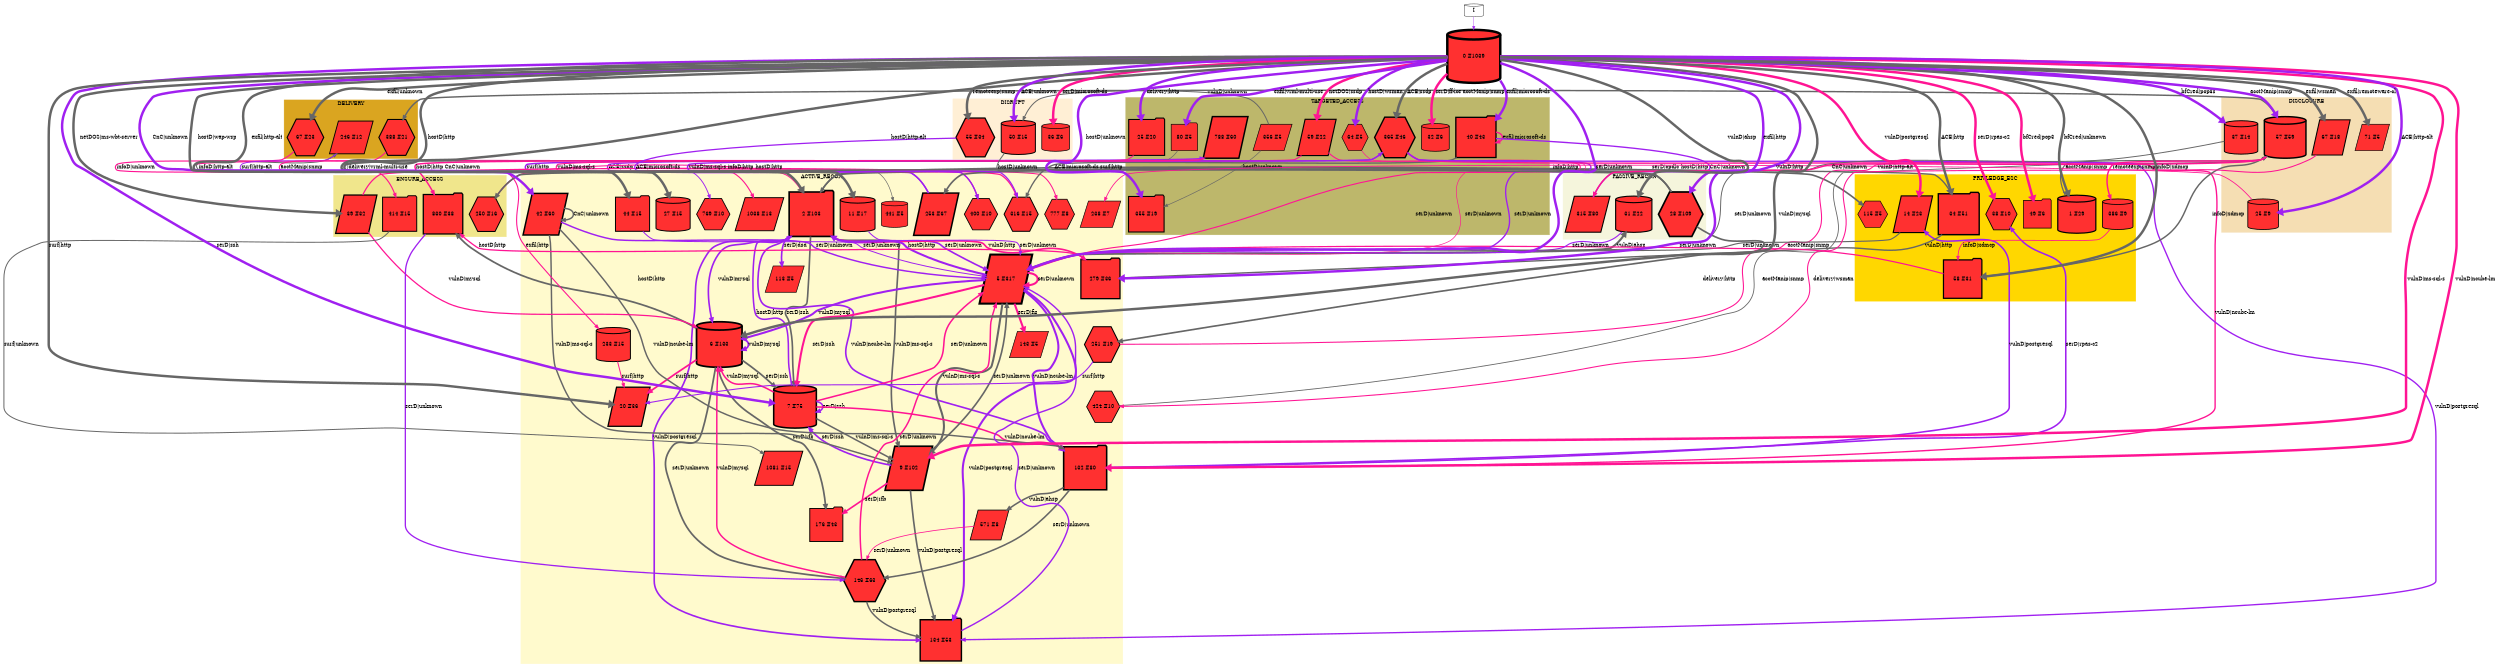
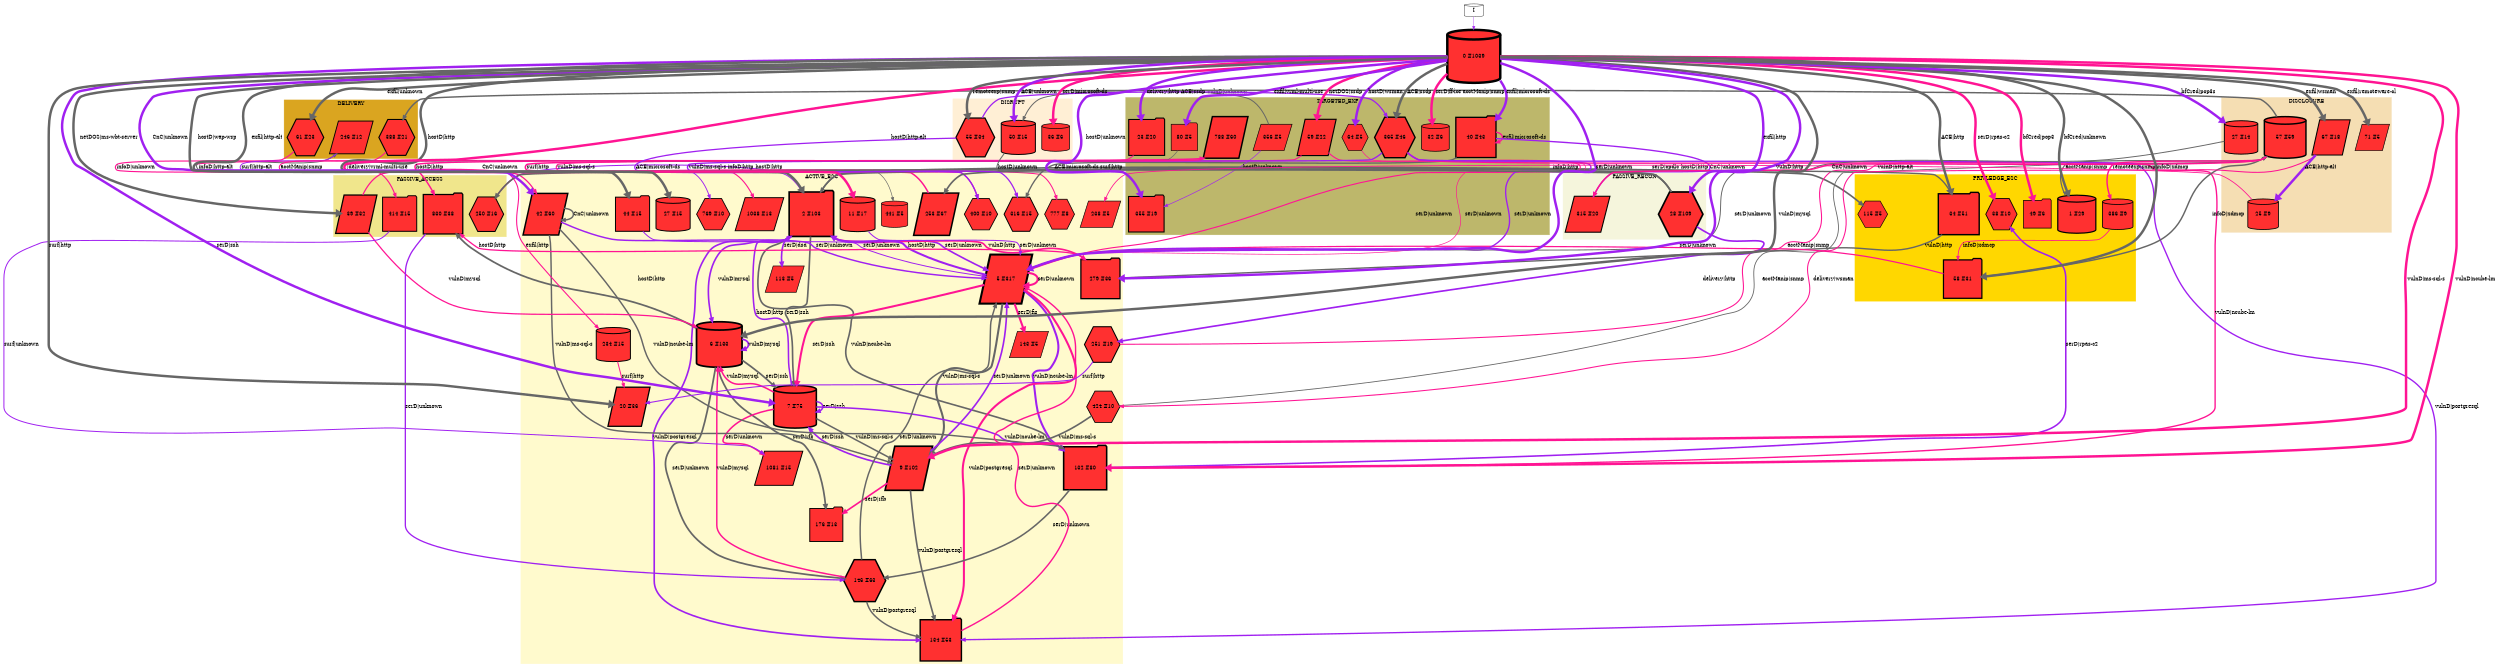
edge "0 #1039" -> "57 #59": removed, label "acctManip|snmp"
edge "0 #1039" -> "25 #9": now "67 #18" -> "25 #9"
cluster "TARGETED_ACCESS": label "TARGETED_ACCESS" -> "TARGETED_EXP"
node "67 #23": label "67 #23" -> "61 #23"
node "25 #20": label "25 #20" -> "23 #20"
node "37 #14": label "37 #14" -> "27 #14"
edge "0 #1039" -> "11 #17": color gray40 -> deeppink
edge "253 #67" -> "365 #46": now "55 #34" -> "365 #46"
edge "253 #67" -> "788 #60": color purple -> deeppink
edge "250 #16" -> "2 #103": color deeppink -> purple
edge "39 #32" -> "316 #15": now "39 #32" -> "42 #60"
cluster "ACTIVE_RECON": label "ACTIVE_RECON" -> "ACTIVE_ESC"
cluster "ENSURE_ACCESS": label "ENSURE_ACCESS" -> "PASSIVE_ACCESS"
edge "356 #5" -> "355 #19": color gray40 -> purple
node "238 #7": label "238 #7" -> "238 #5"
node "315 #80": label "315 #80" -> "315 #20"
node "31 #22": removed
node "14 #23": removed
edge "28 #109" -> "251 #19": color gray40 -> purple
edge "5 #317" -> "6 #133": removed, label "vulnD|mysql"
edge "2 #103" -> "9 #102": now "424 #10" -> "9 #102"
node "233 #15": label "233 #15" -> "234 #15"
edge "2 #103" -> "132 #80": color purple -> gray40
edge "7 #75" -> "5 #317": now "7 #75" -> "1081 #15"
edge "6 #133" -> "20 #36": removed, label "surf|http"
edge "9 #102" -> "5 #317": color gray40 -> purple
edge "5 #317" -> "134 #53": color purple -> deeppink
edge "7 #75" -> "132 #80": color deeppink -> purple
edge "146 #63" -> "5 #317": color deeppink -> gray40
edge "414 #15" -> "1081 #15": color gray40 -> purple
edge "134 #53" -> "5 #317": color purple -> deeppink
node "176 #43": label "176 #43" -> "176 #13"
node "571 #8": removed
